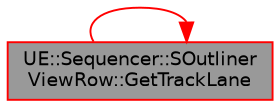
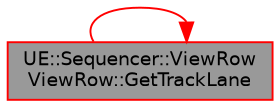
node "UE::Sequencer::SOutliner ViewRow::GetTrackLane": label "UE::Sequencer::SOutliner ViewRow::GetTrackLane" -> "UE::Sequencer::ViewRow ViewRow::GetTrackLane"
